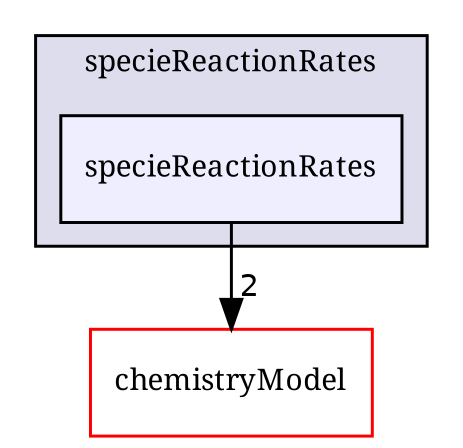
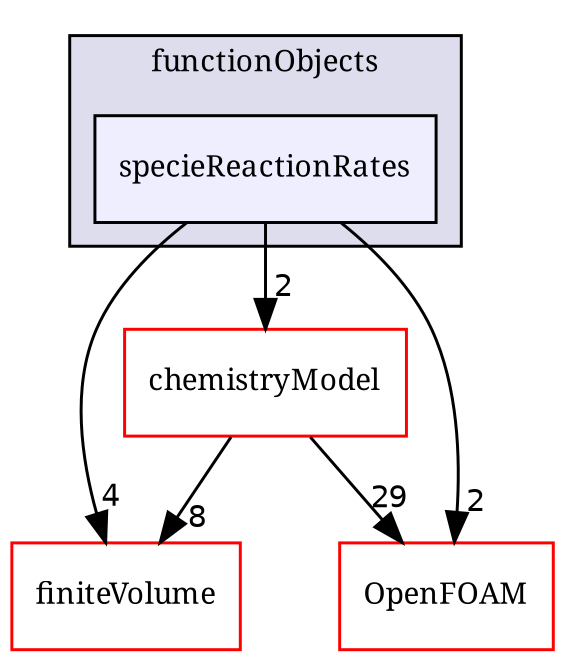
cluster "specieReactionRates": label "specieReactionRates" -> "functionObjects"
node "finiteVolume": added
node "OpenFOAM": added
